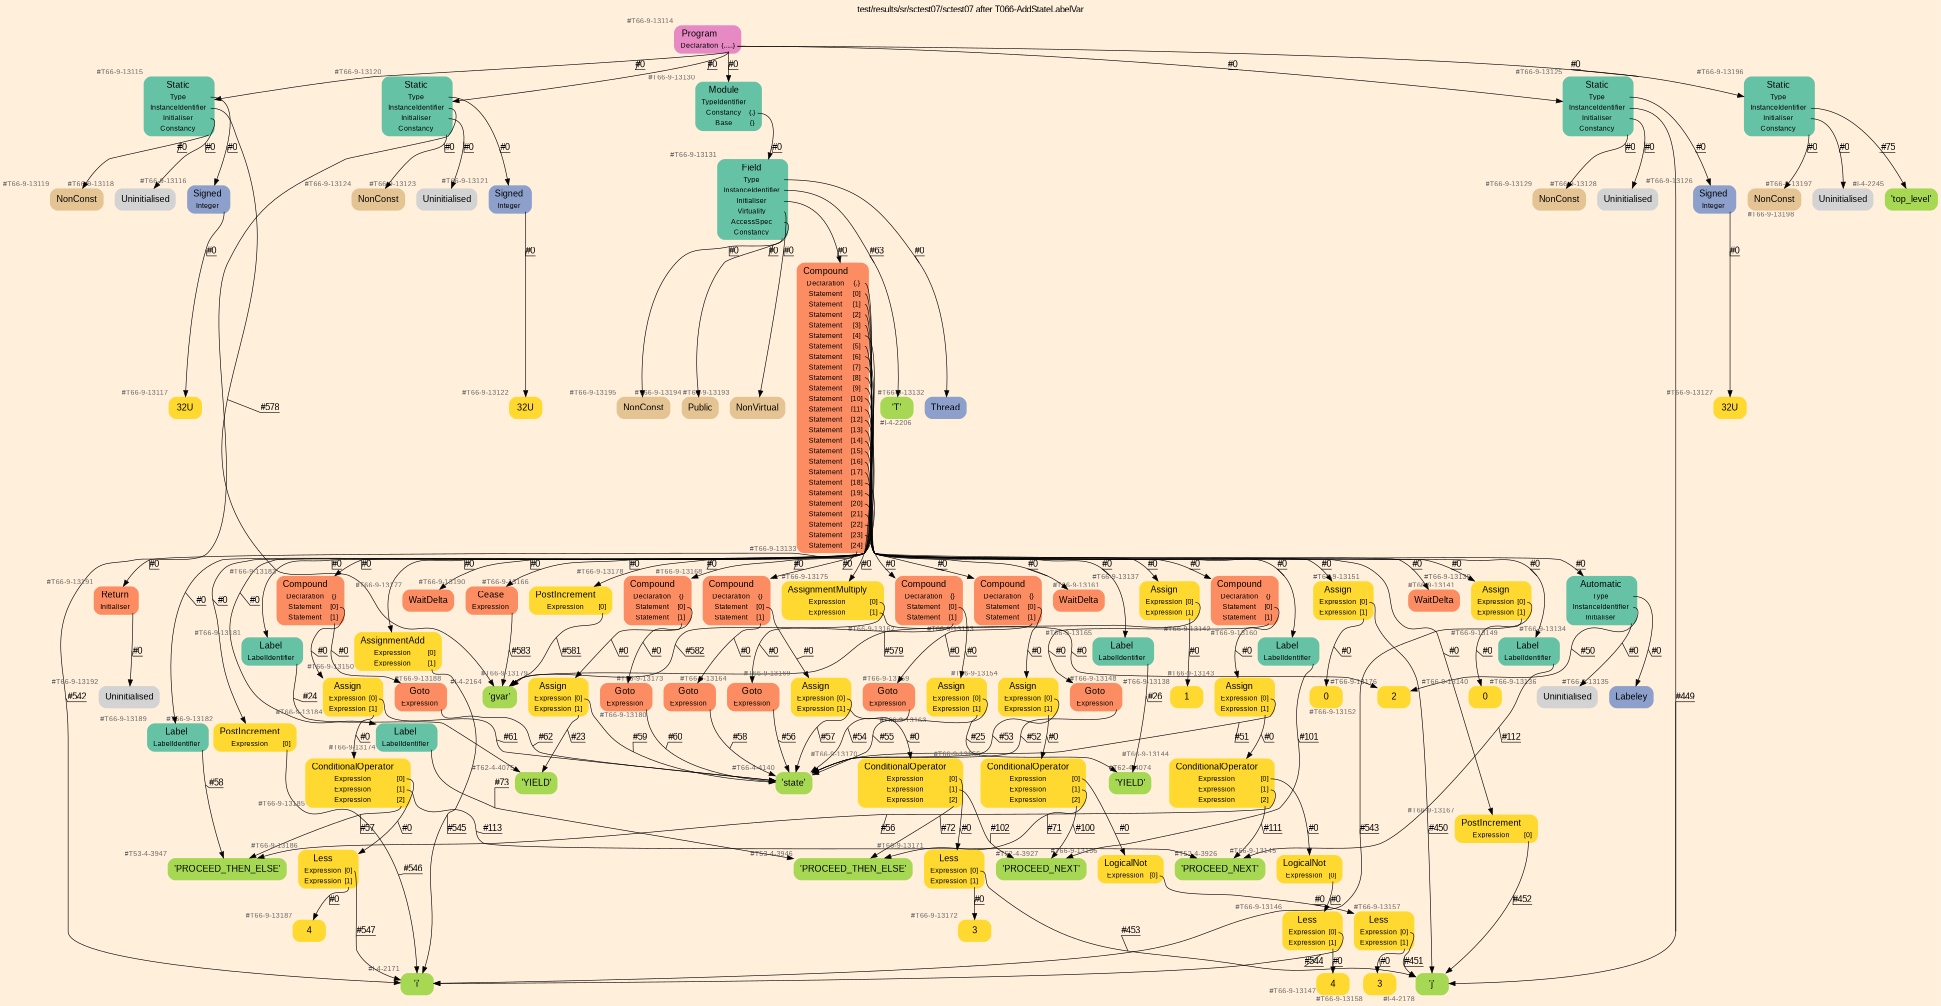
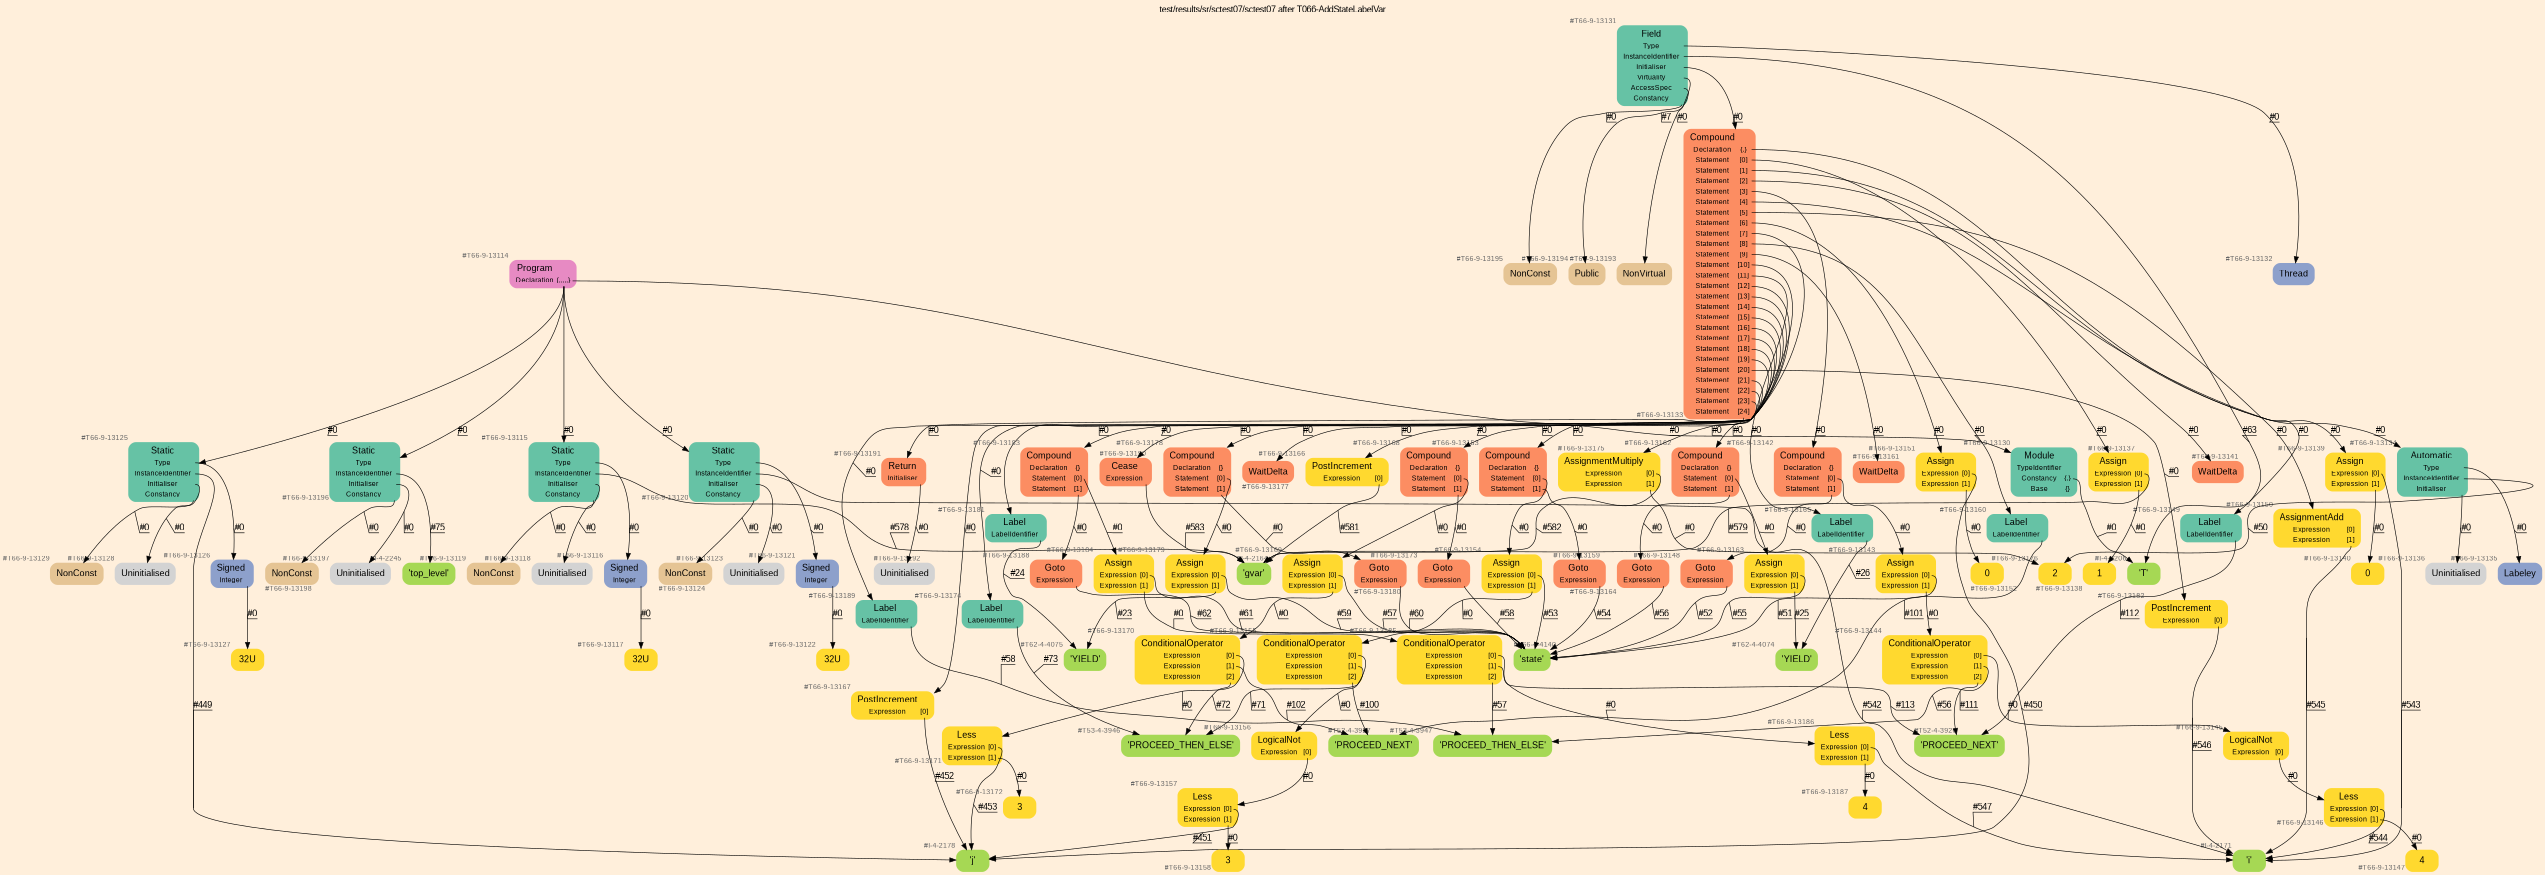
edge "Module" -> "Field": now "Module" -> "'T'"
edge "Field" -> "Public": label "#0" -> "#7"
